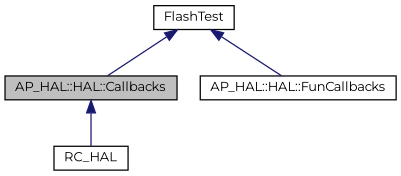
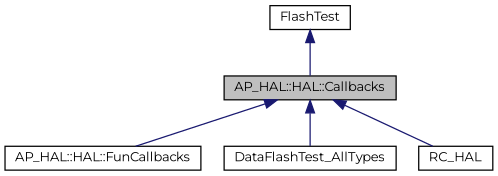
edge "AP_HAL::HAL::FunCallbacks" -> "FlashTest": now "AP_HAL::HAL::FunCallbacks" -> "AP_HAL::HAL::Callbacks"
node "DataFlashTest_AllTypes": added
